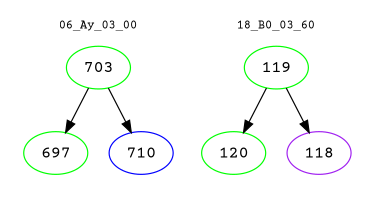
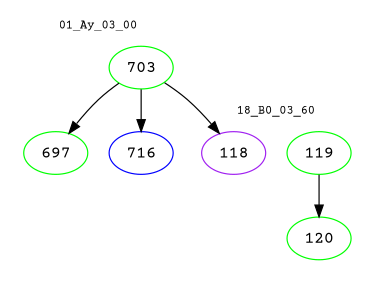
cluster "06_Ay_03_00": label "06_Ay_03_00" -> "01_Ay_03_00"
edge "119" -> "118": now "703" -> "118"
node "710": label "710" -> "716"
